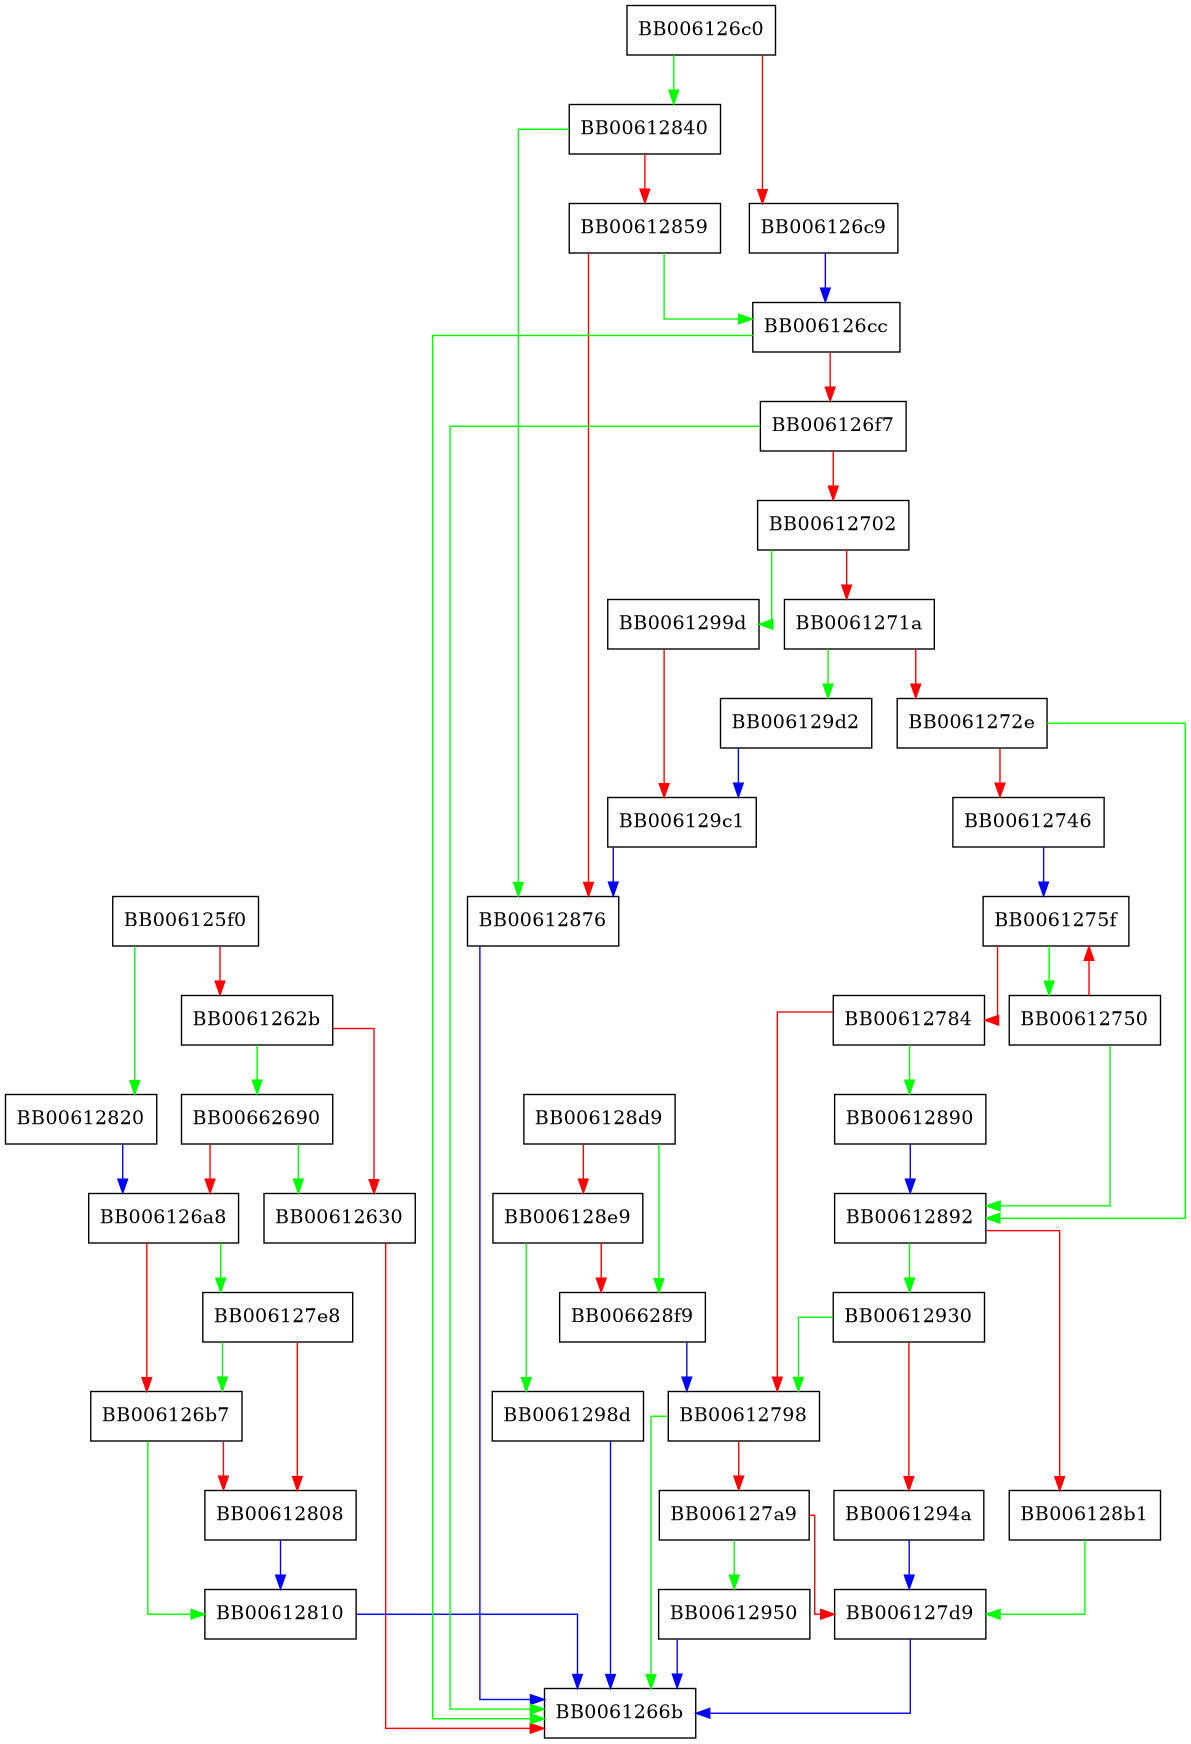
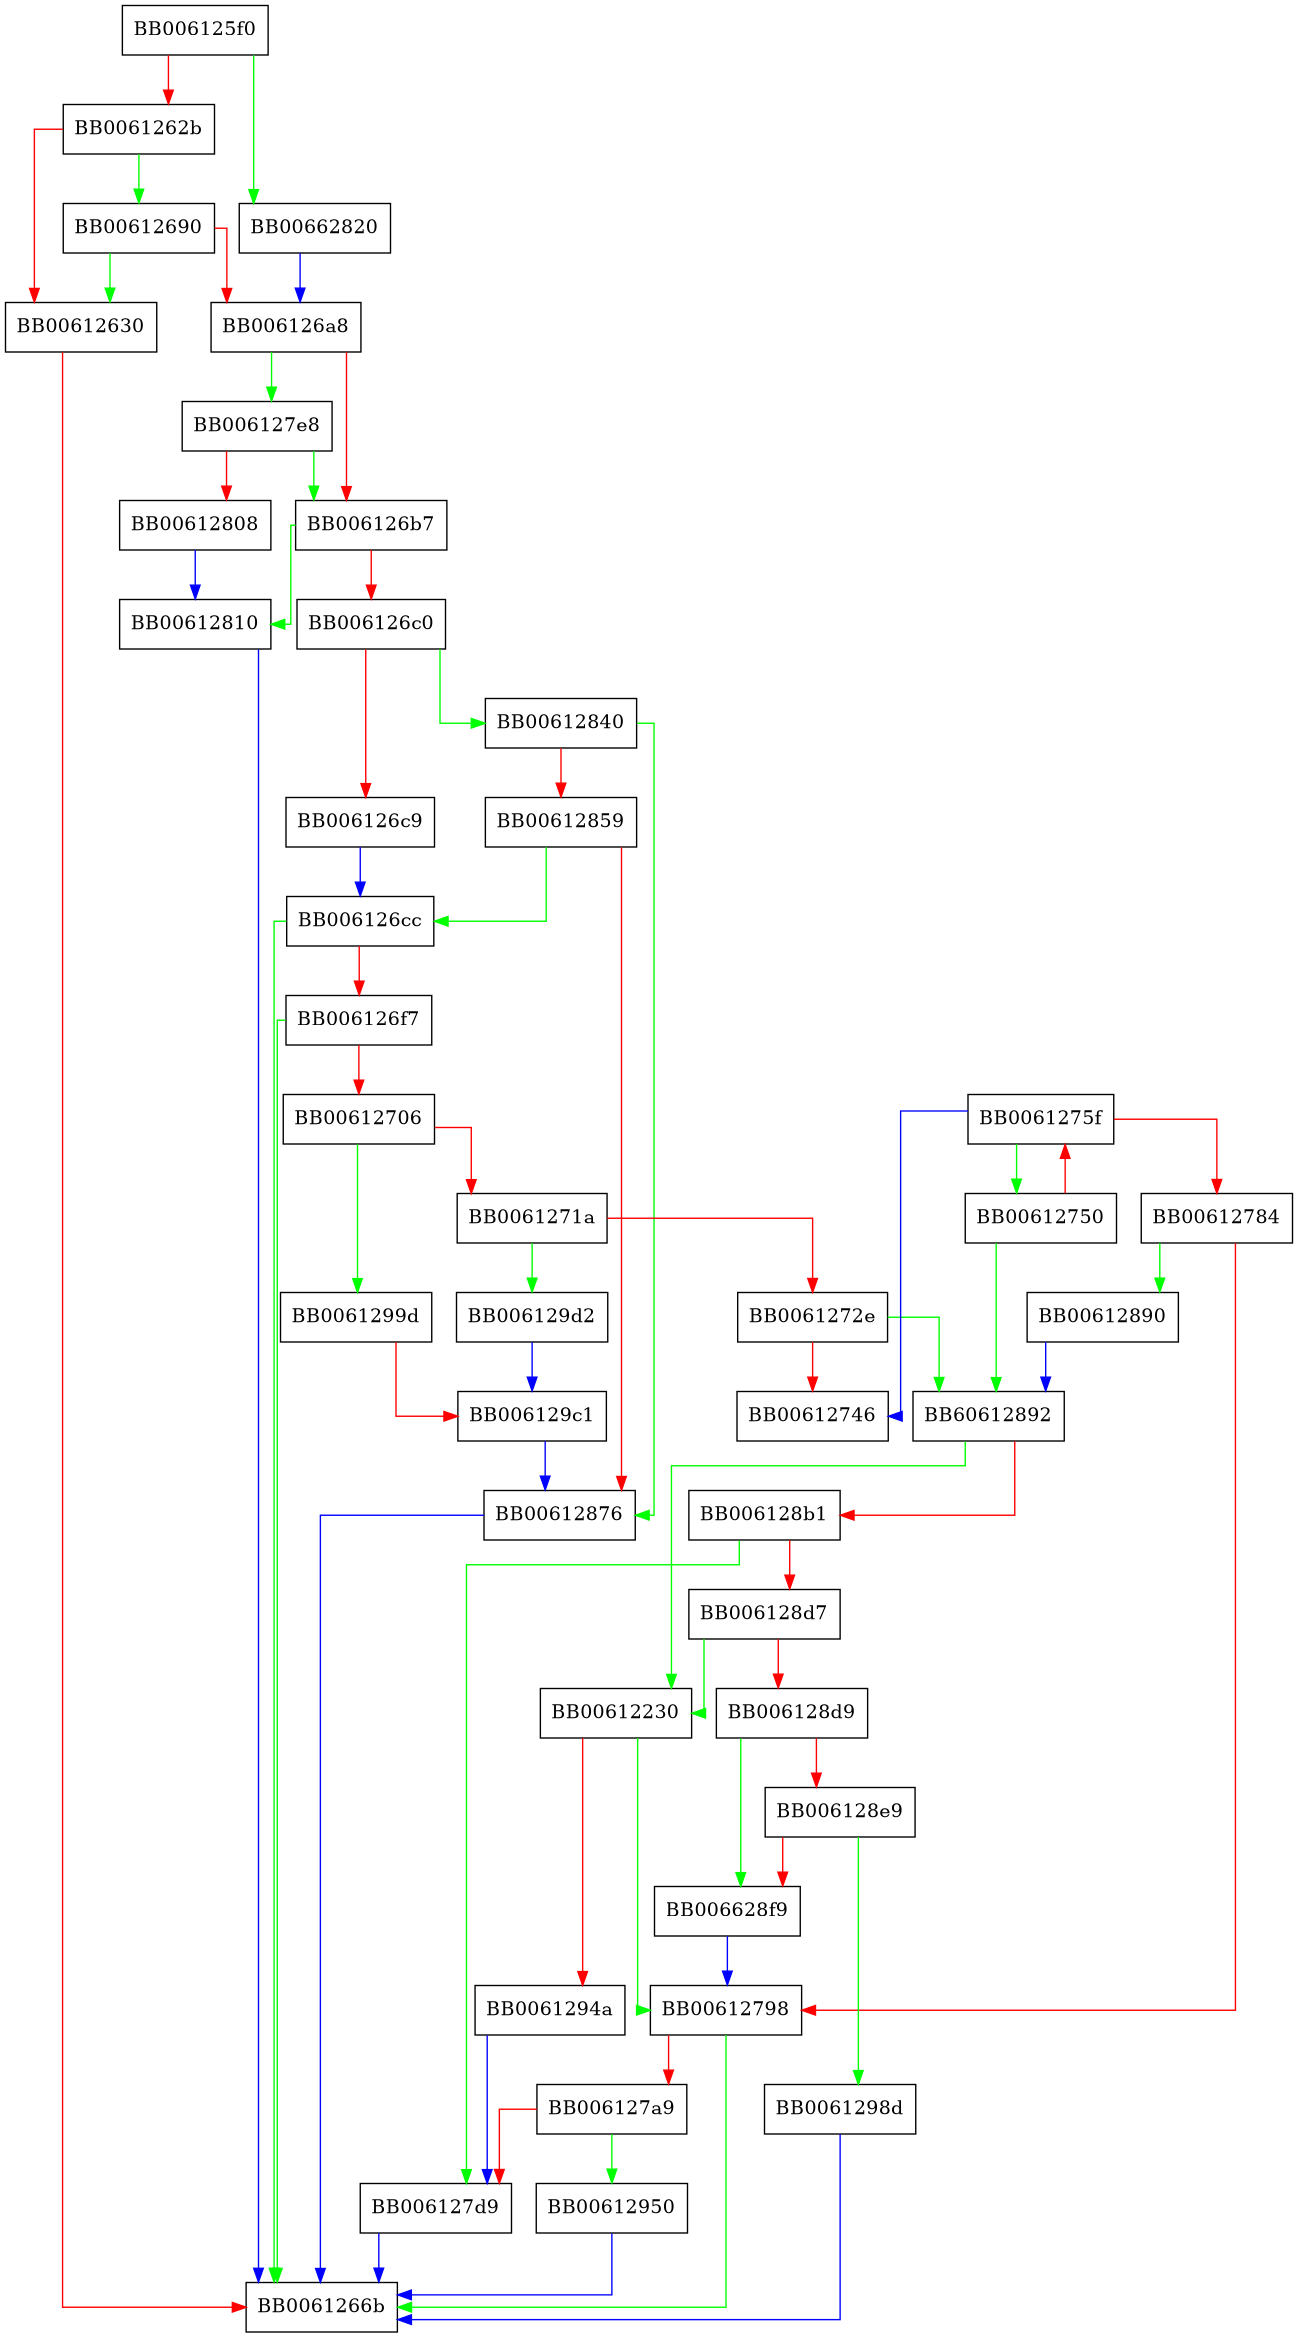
node "BB00612702": label "BB00612702" -> "BB00612706"
edge "BB00612746" -> "BB0061275f": reversed
node "BB00612820": label "BB00612820" -> "BB00662820"
node "BB00662690": label "BB00662690" -> "BB00612690"
node "BB00612892": label "BB00612892" -> "BB60612892"
node "BB00612930": label "BB00612930" -> "BB00612230"
edge "BB006126b7" -> "BB00612808": now "BB006126b7" -> "BB006126c0"
node "BB006128d7": added
